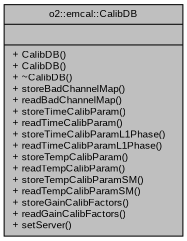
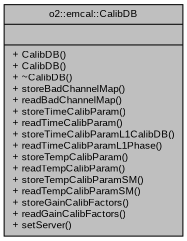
node "o2::emcal::CalibDB": text "+ storeTimeCalibParamL1Phase()" -> "+ storeTimeCalibParamL1CalibDB()"
